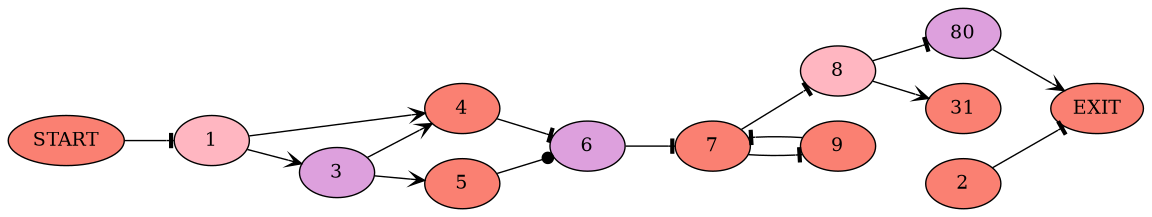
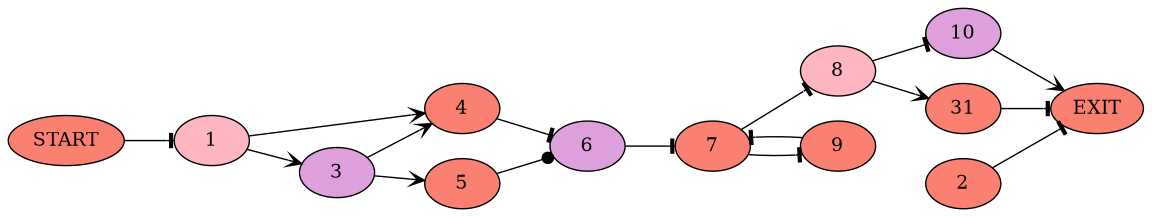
node "80": label "80" -> "10"
edge "31" -> "EXIT": added
